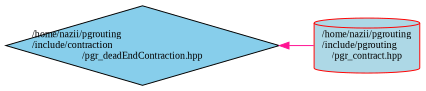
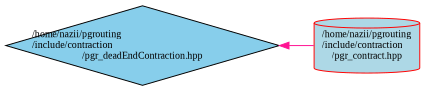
node "/home/nazii/pgrouting /include/pgrouting /pgr_contract.hpp": label "/home/nazii/pgrouting /include/pgrouting /pgr_contract.hpp" -> "/home/nazii/pgrouting /include/contraction /pgr_contract.hpp"
